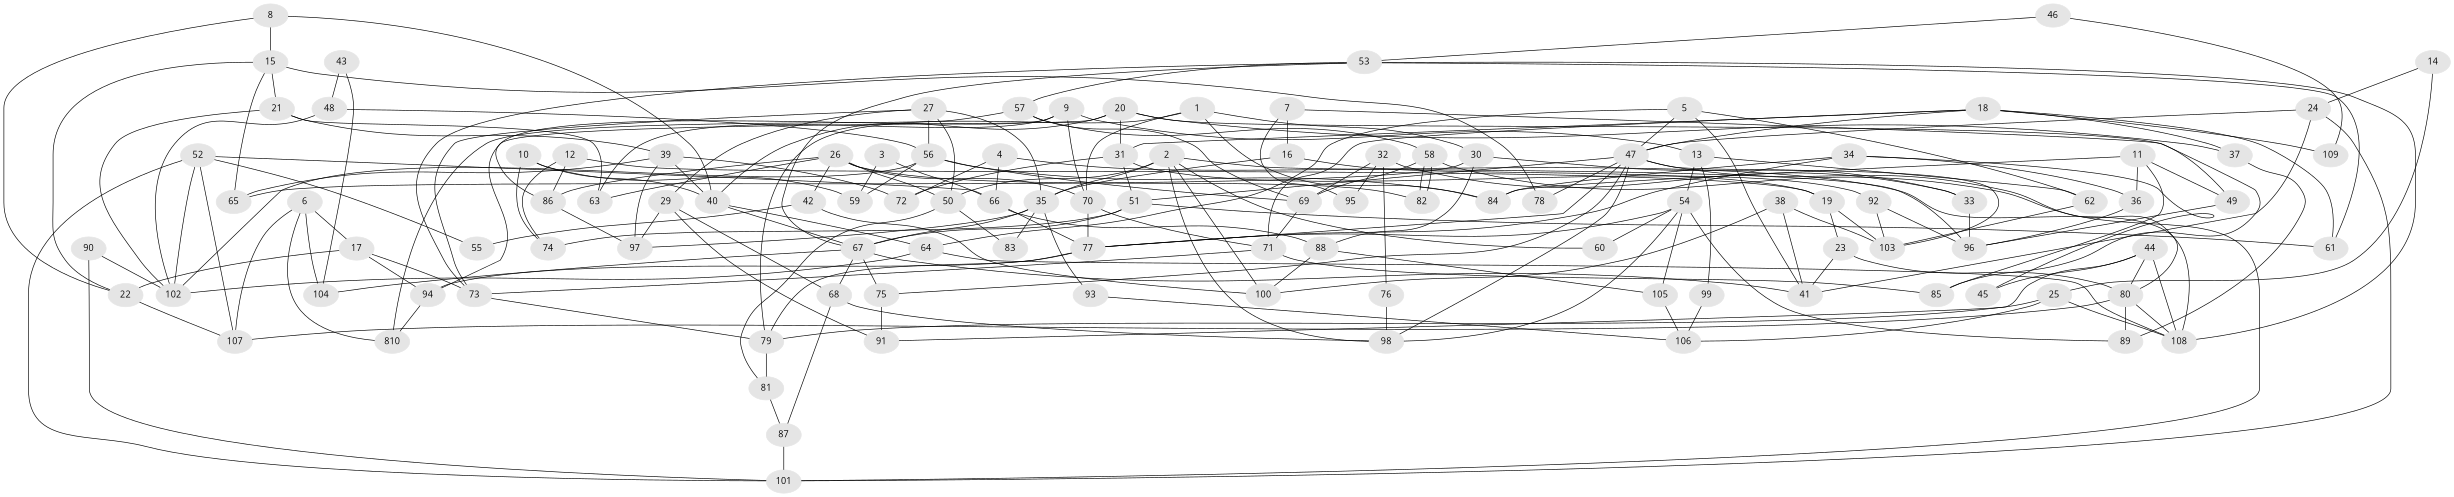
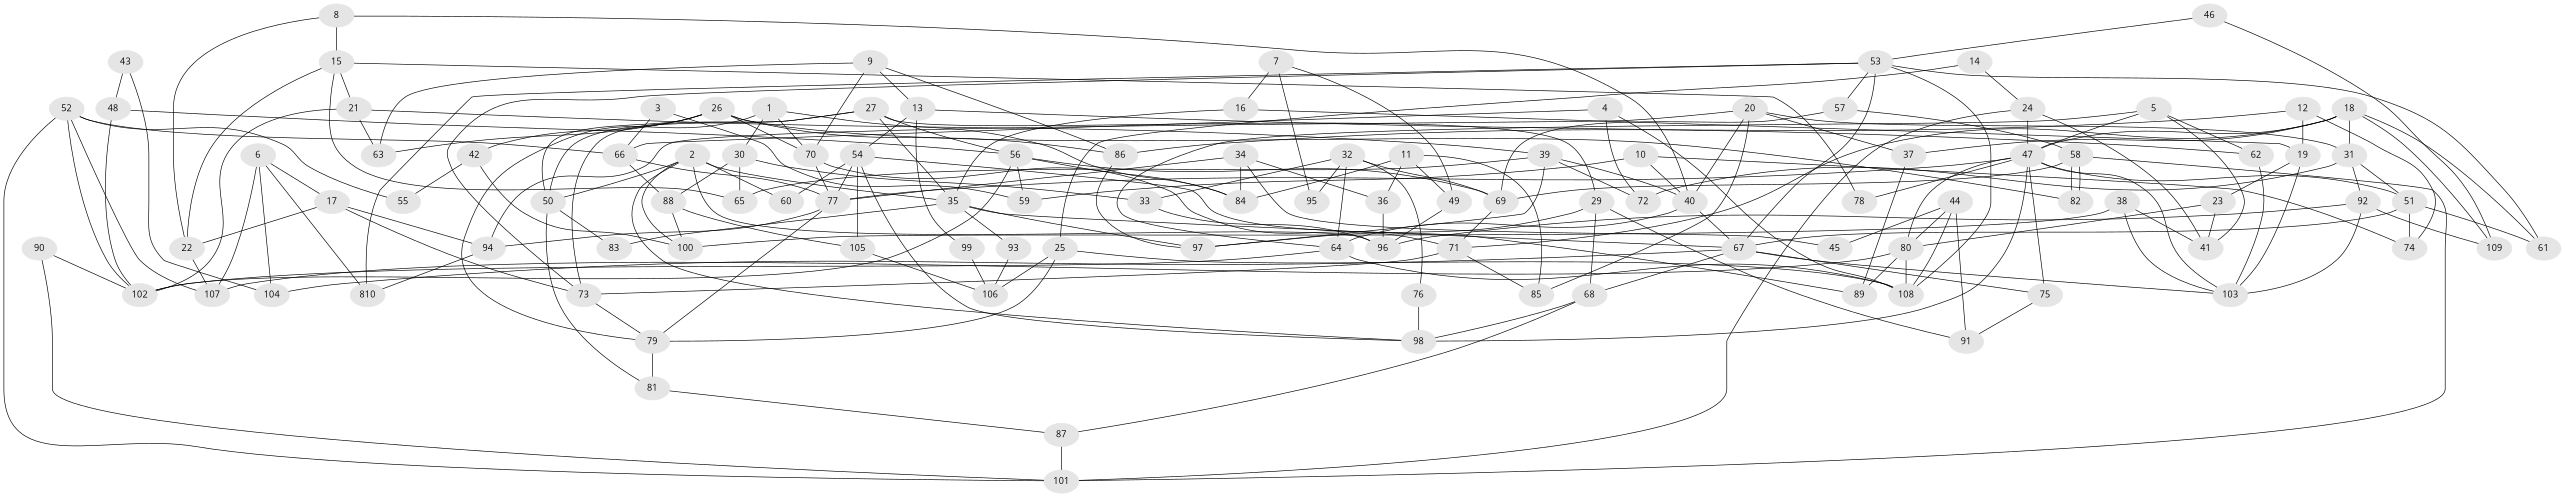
edge "57" -- "810": now "53" -- "810"
edge "32" -- "64": added
edge "92" -- "109": added
edge "67" -- "41": now "67" -- "103"
